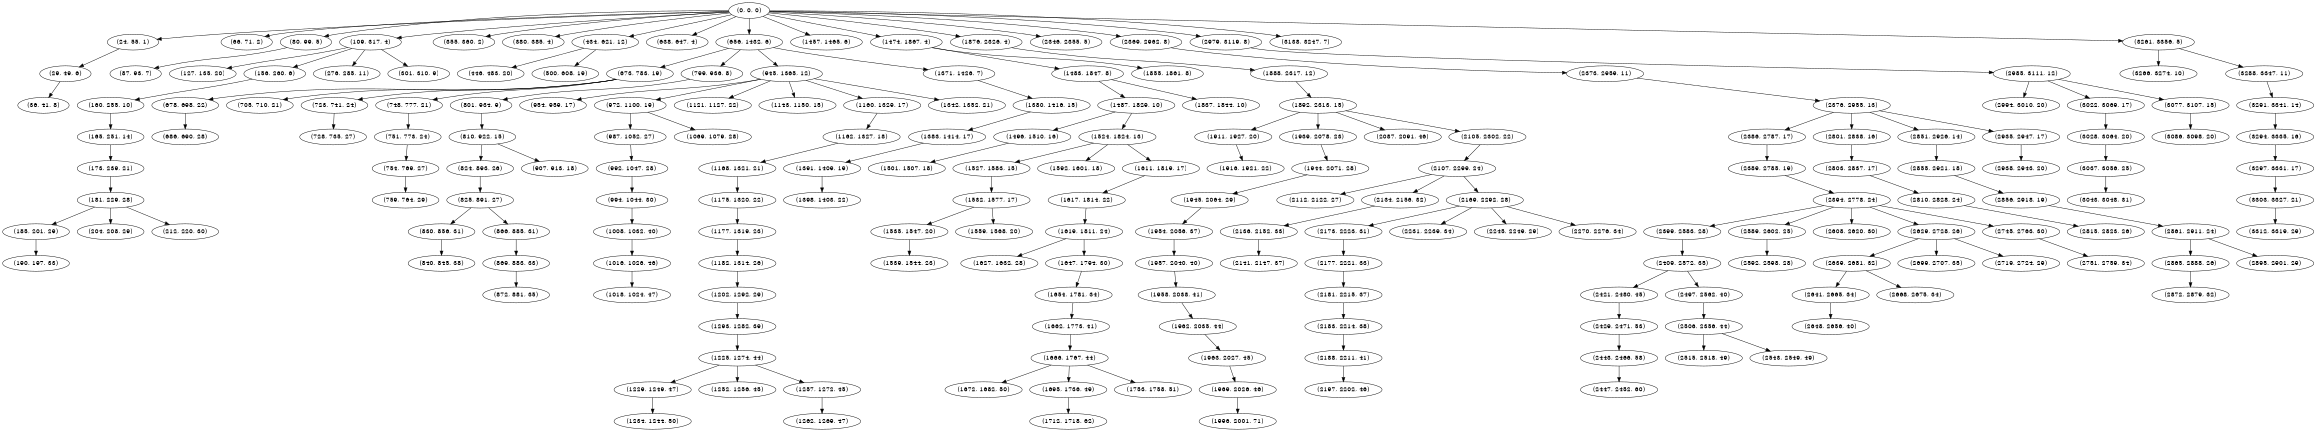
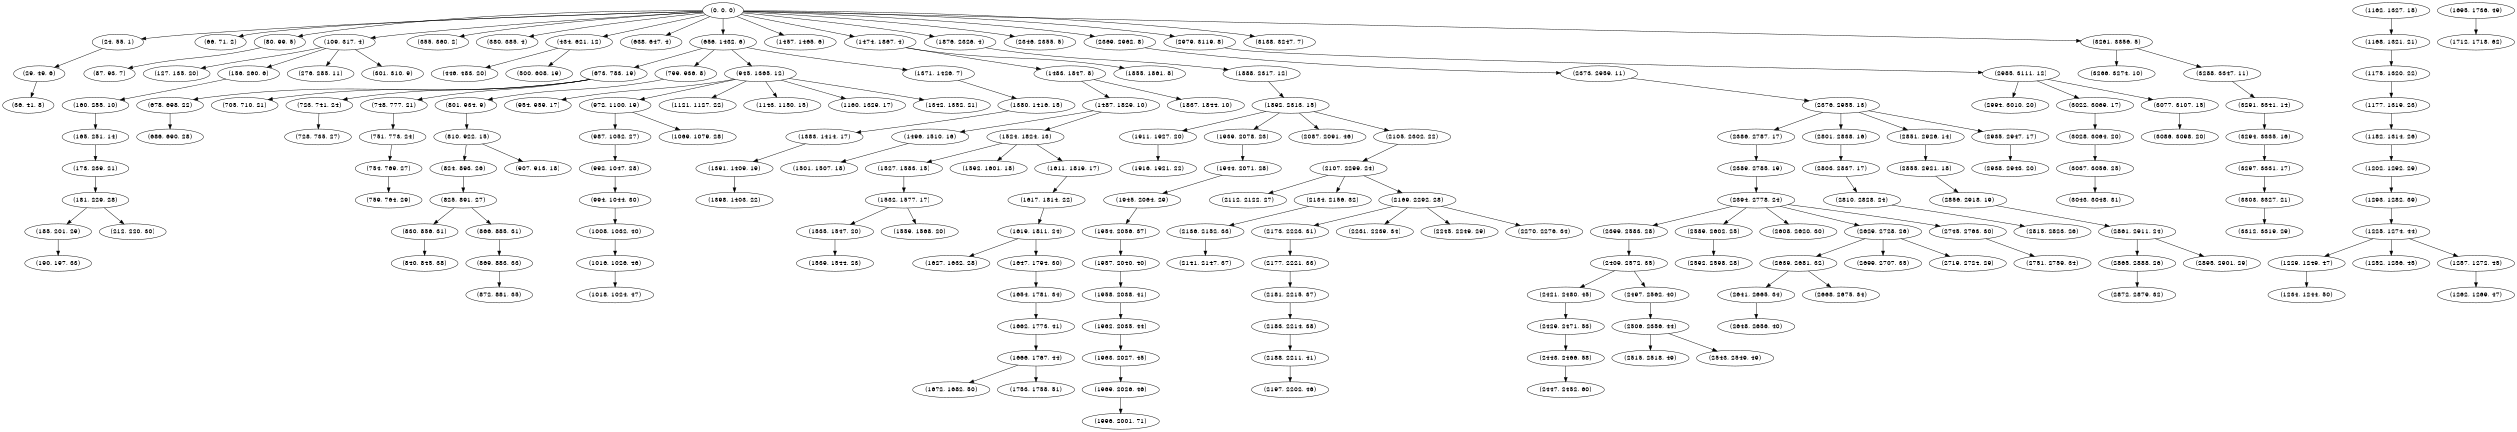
edge "(1160, 1329, 17)" -> "(1162, 1327, 18)": removed
node "(204, 208, 29)": removed
edge "(1666, 1767, 44)" -> "(1695, 1736, 49)": removed
